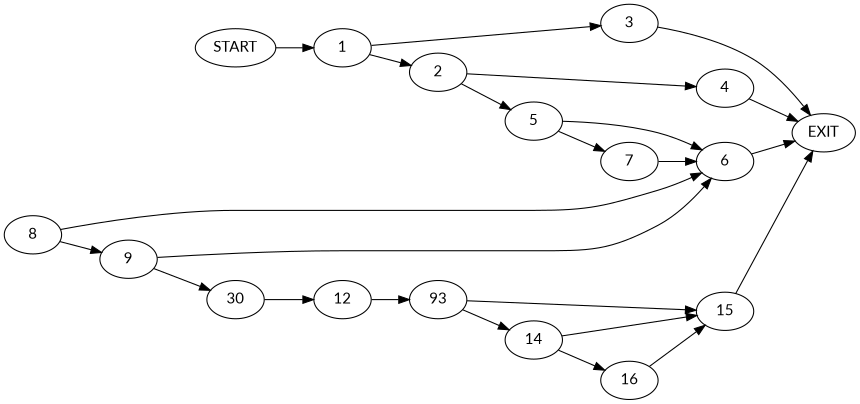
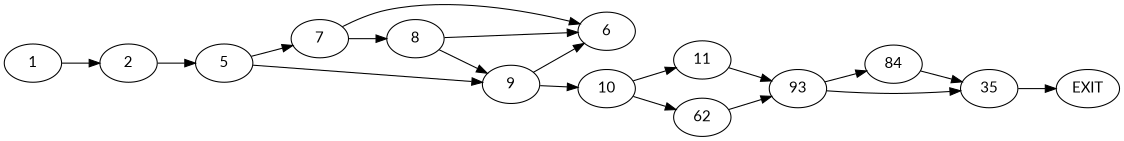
node "3": removed
edge "7" -> "8": added
node "START": removed
node "11": added
node "4": removed
edge "5" -> "6": now "5" -> "9"
edge "6" -> "EXIT": removed
node "30": label "30" -> "10"
node "12": label "12" -> "62"
node "15": label "15" -> "35"
node "14": label "14" -> "84"
node "16": removed
